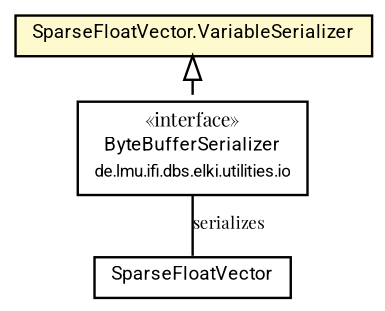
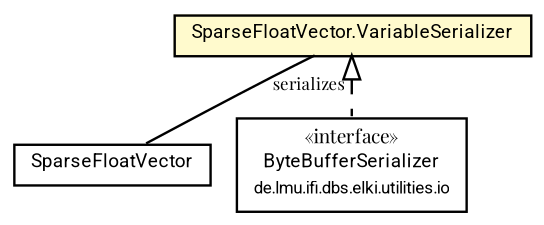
edge "ByteBufferSerializer" -- "SparseFloatVector": now "SparseFloatVector.VariableSerializer" -- "SparseFloatVector"
